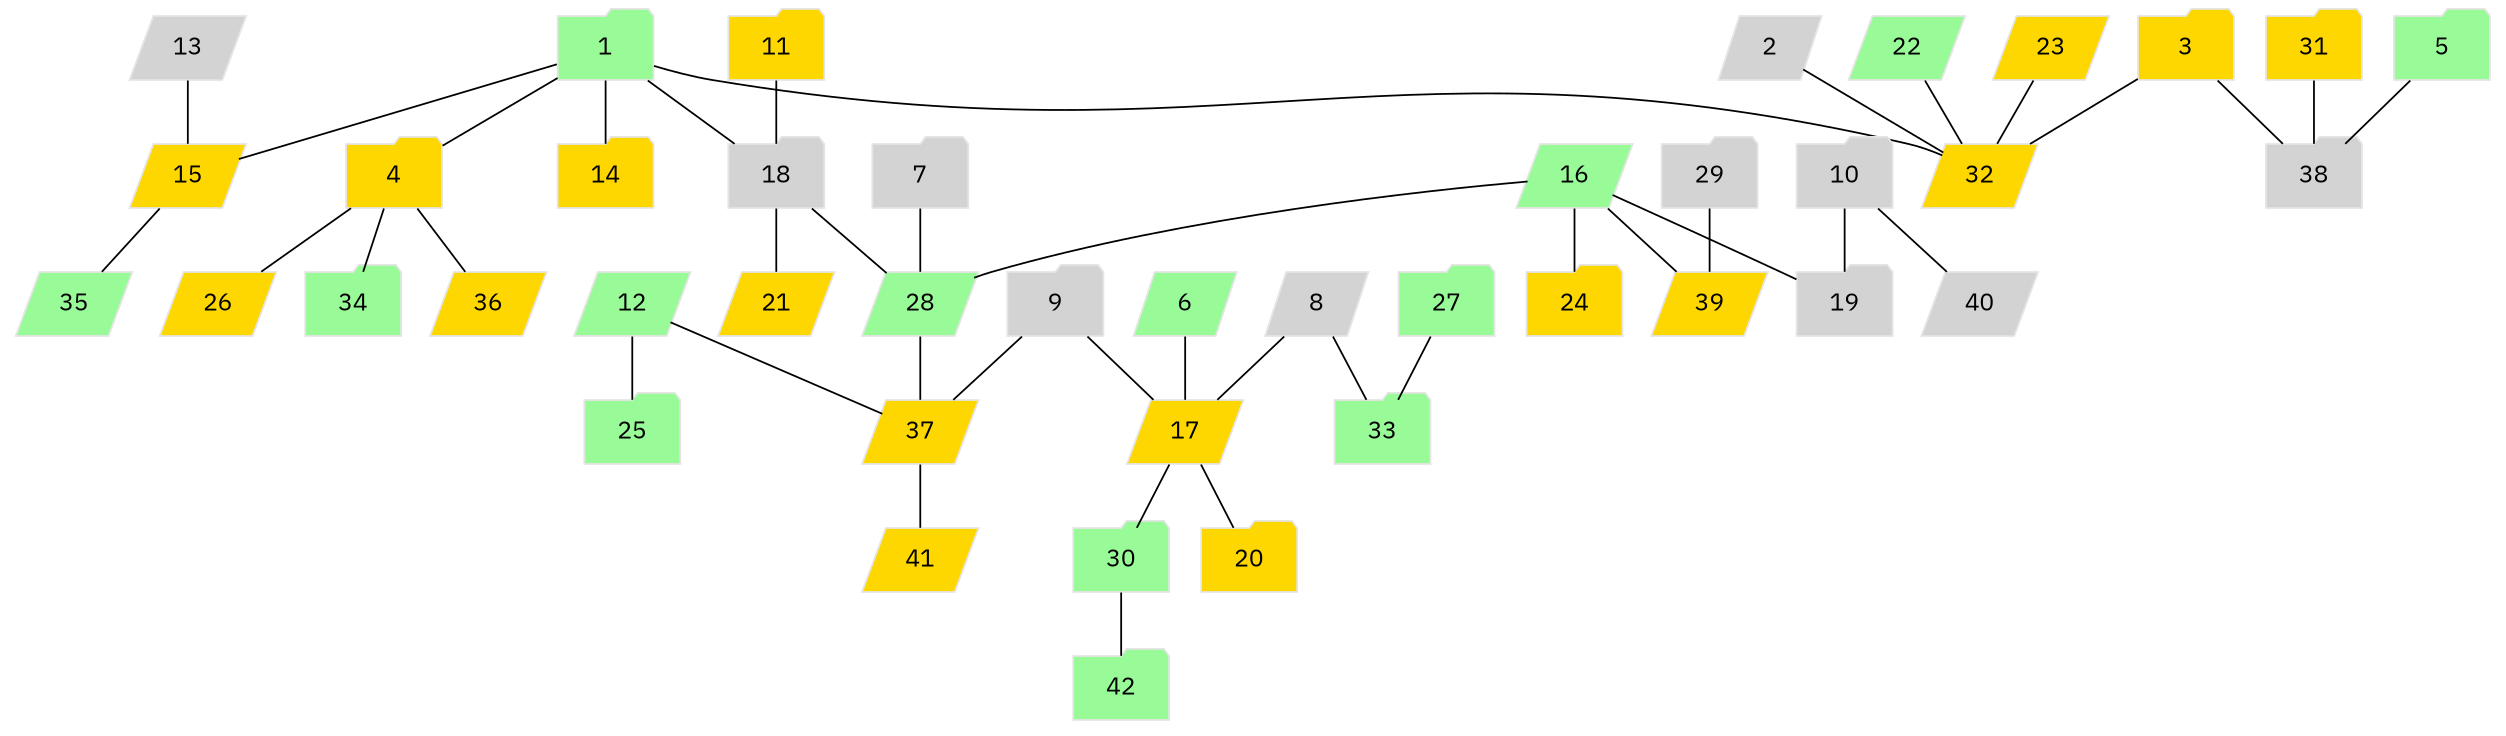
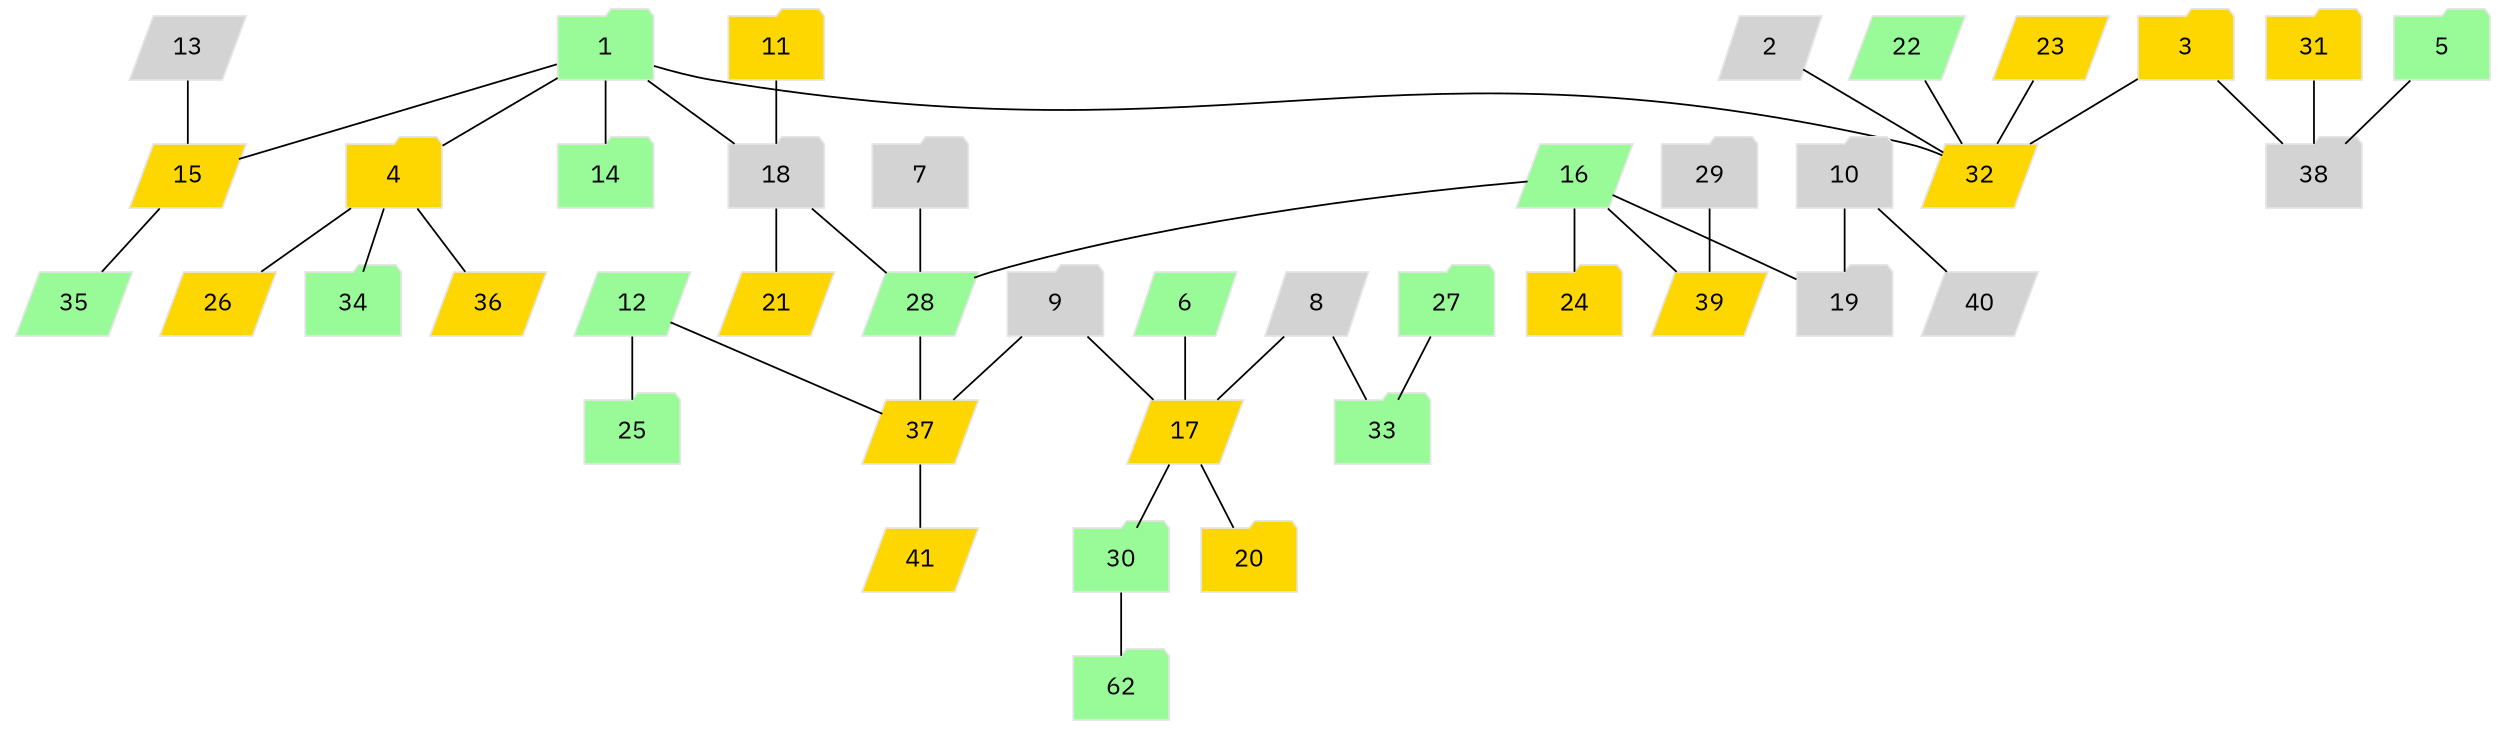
node "14": fillcolor gold -> palegreen
node "42": label "42" -> "62"
